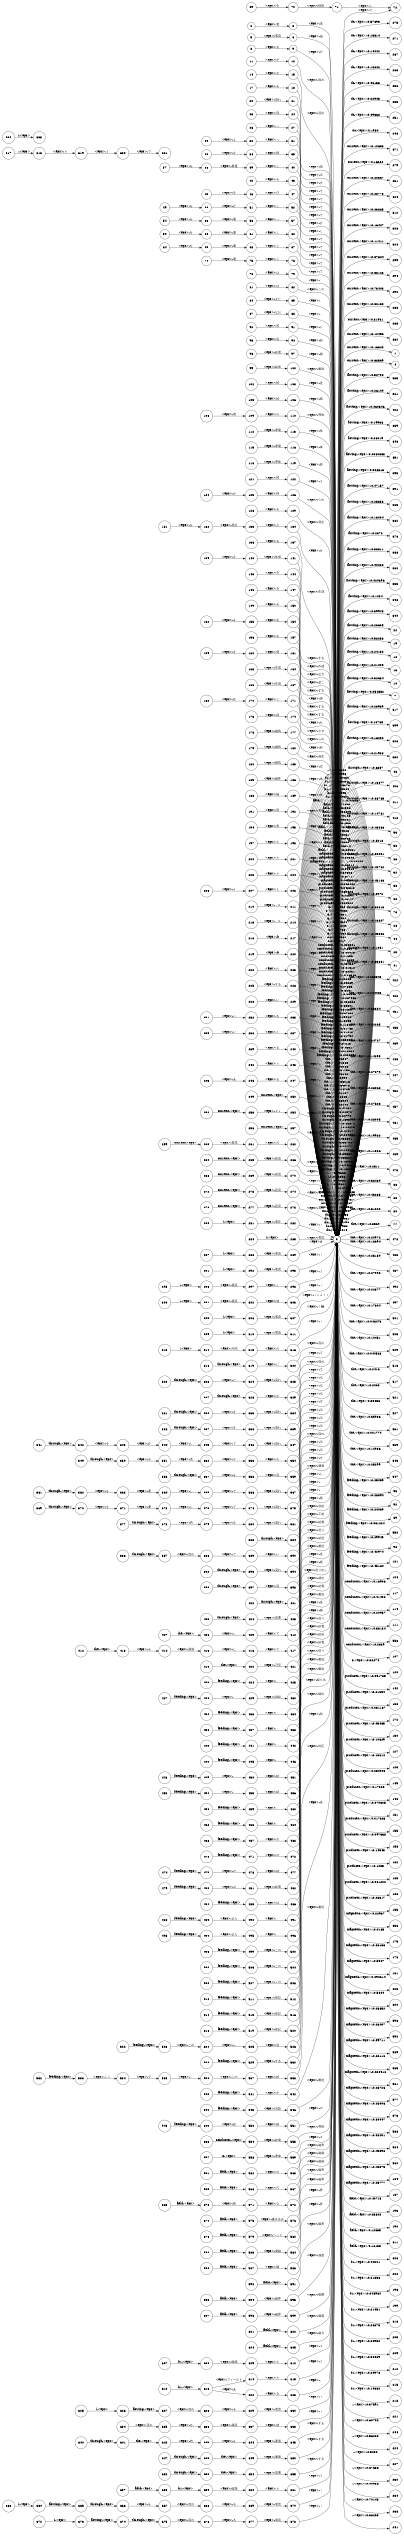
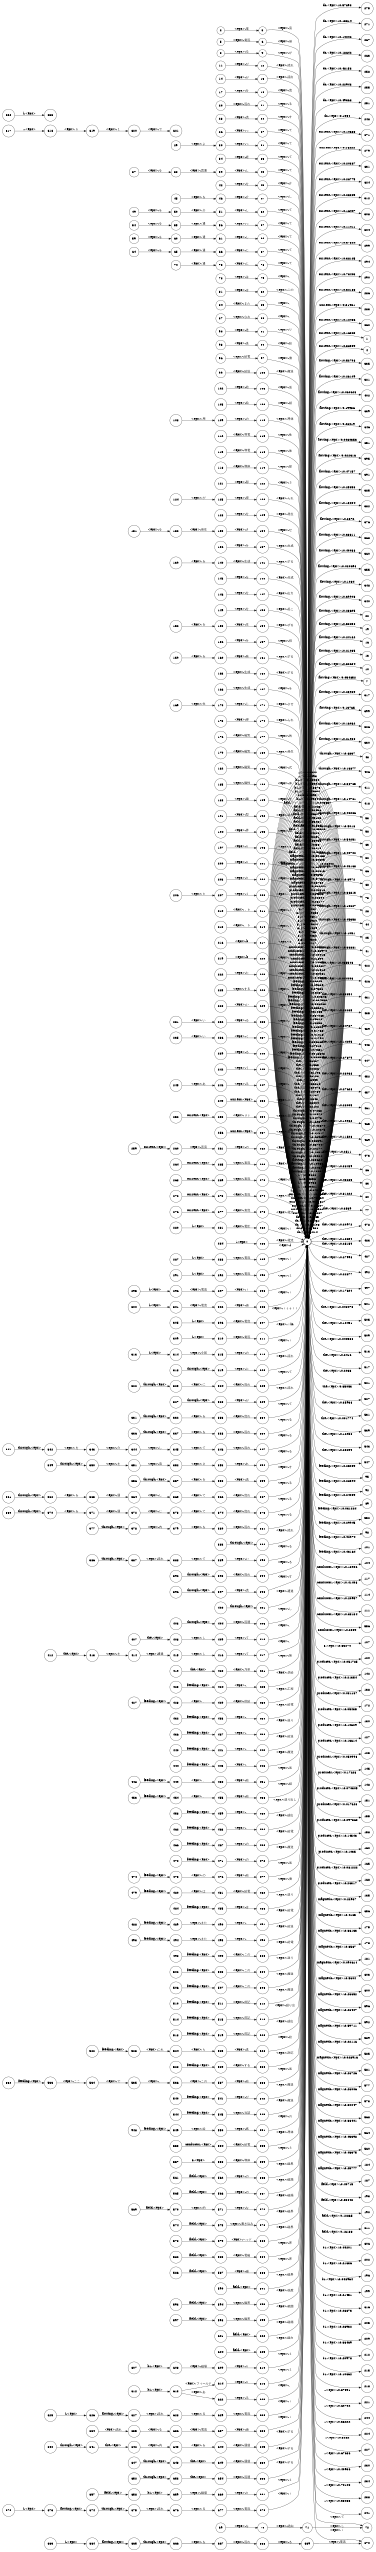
node "33": removed
edge "670" -> "0": reversed
